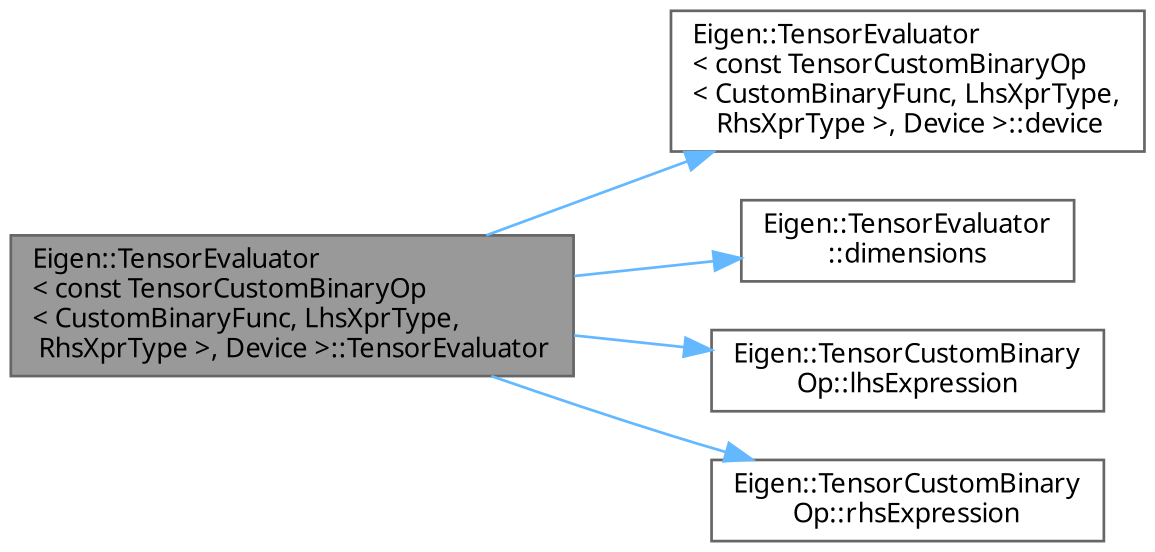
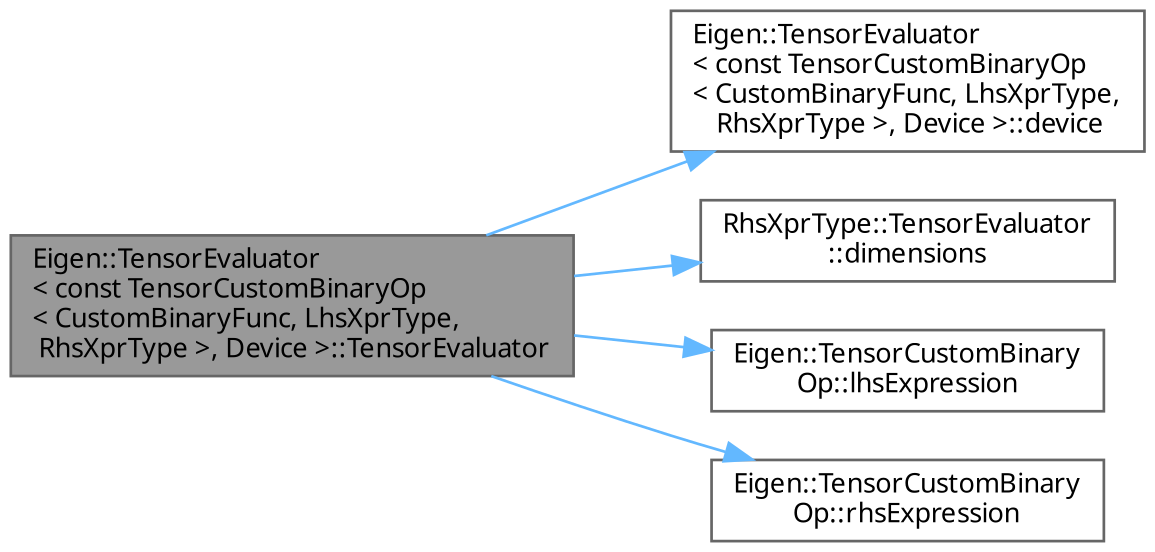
node "Eigen::TensorEvaluator ::dimensions": label "Eigen::TensorEvaluator ::dimensions" -> "RhsXprType::TensorEvaluator ::dimensions"
